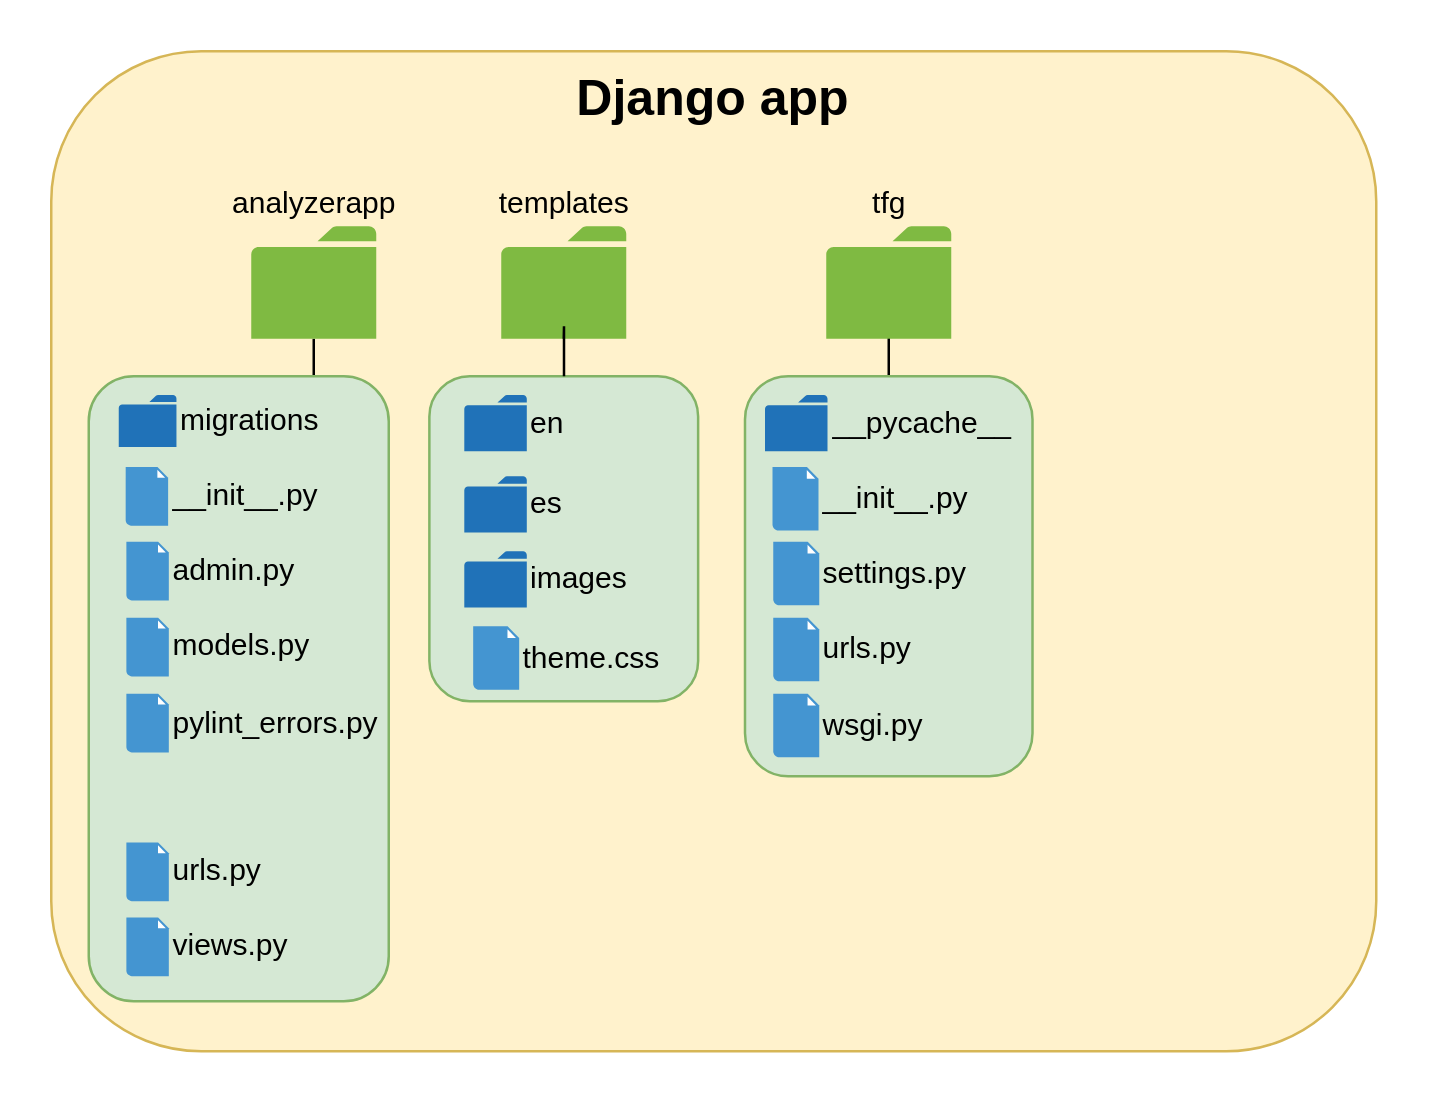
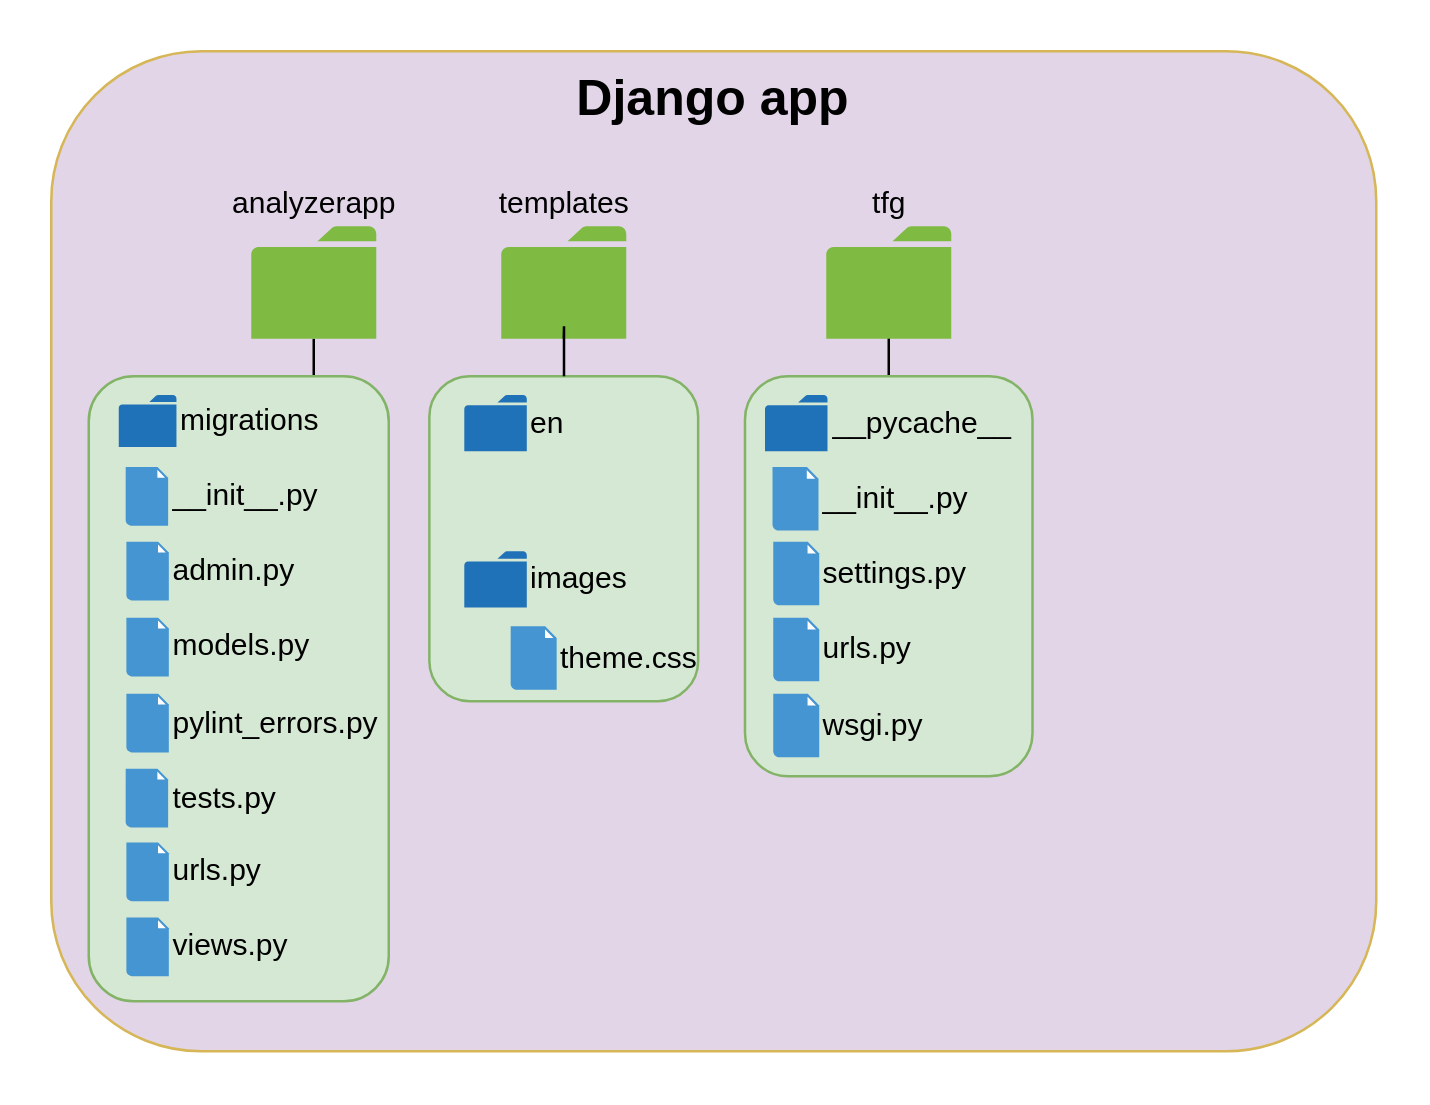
node "es": removed
node "Django app": fillcolor #fff2cc -> #e1d5e7
node "theme.css": moved (496, 658) -> (534, 658)
node "tests.py": added
